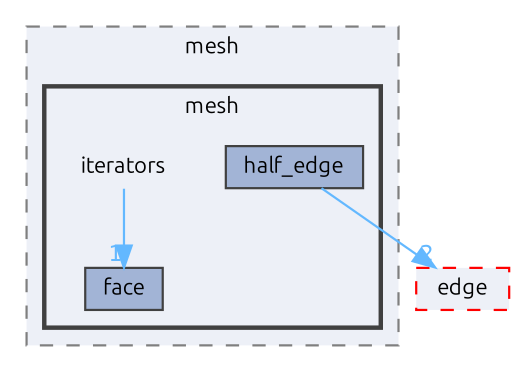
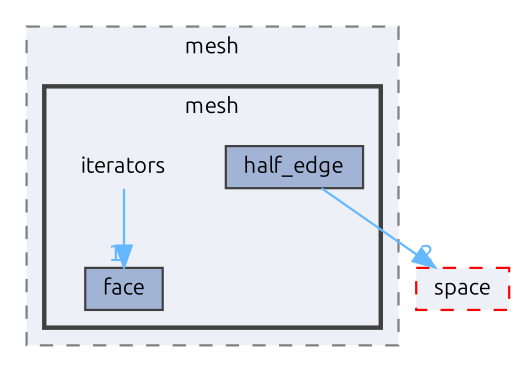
node "edge": label "edge" -> "space"
